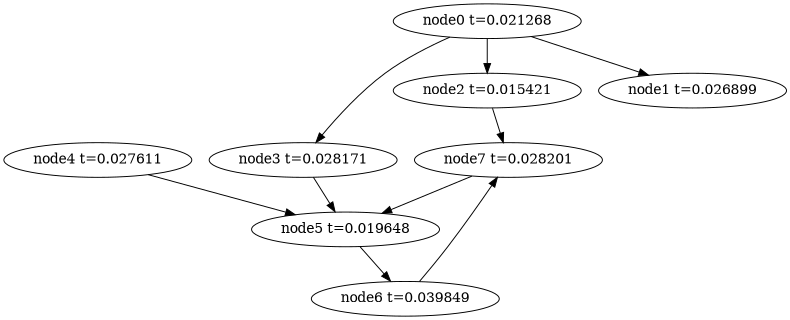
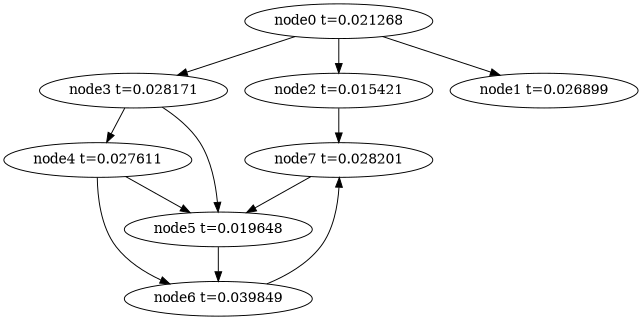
edge "node3 t=0.028171" -> "node4 t=0.027611": added
edge "node4 t=0.027611" -> "node6 t=0.039849": added
